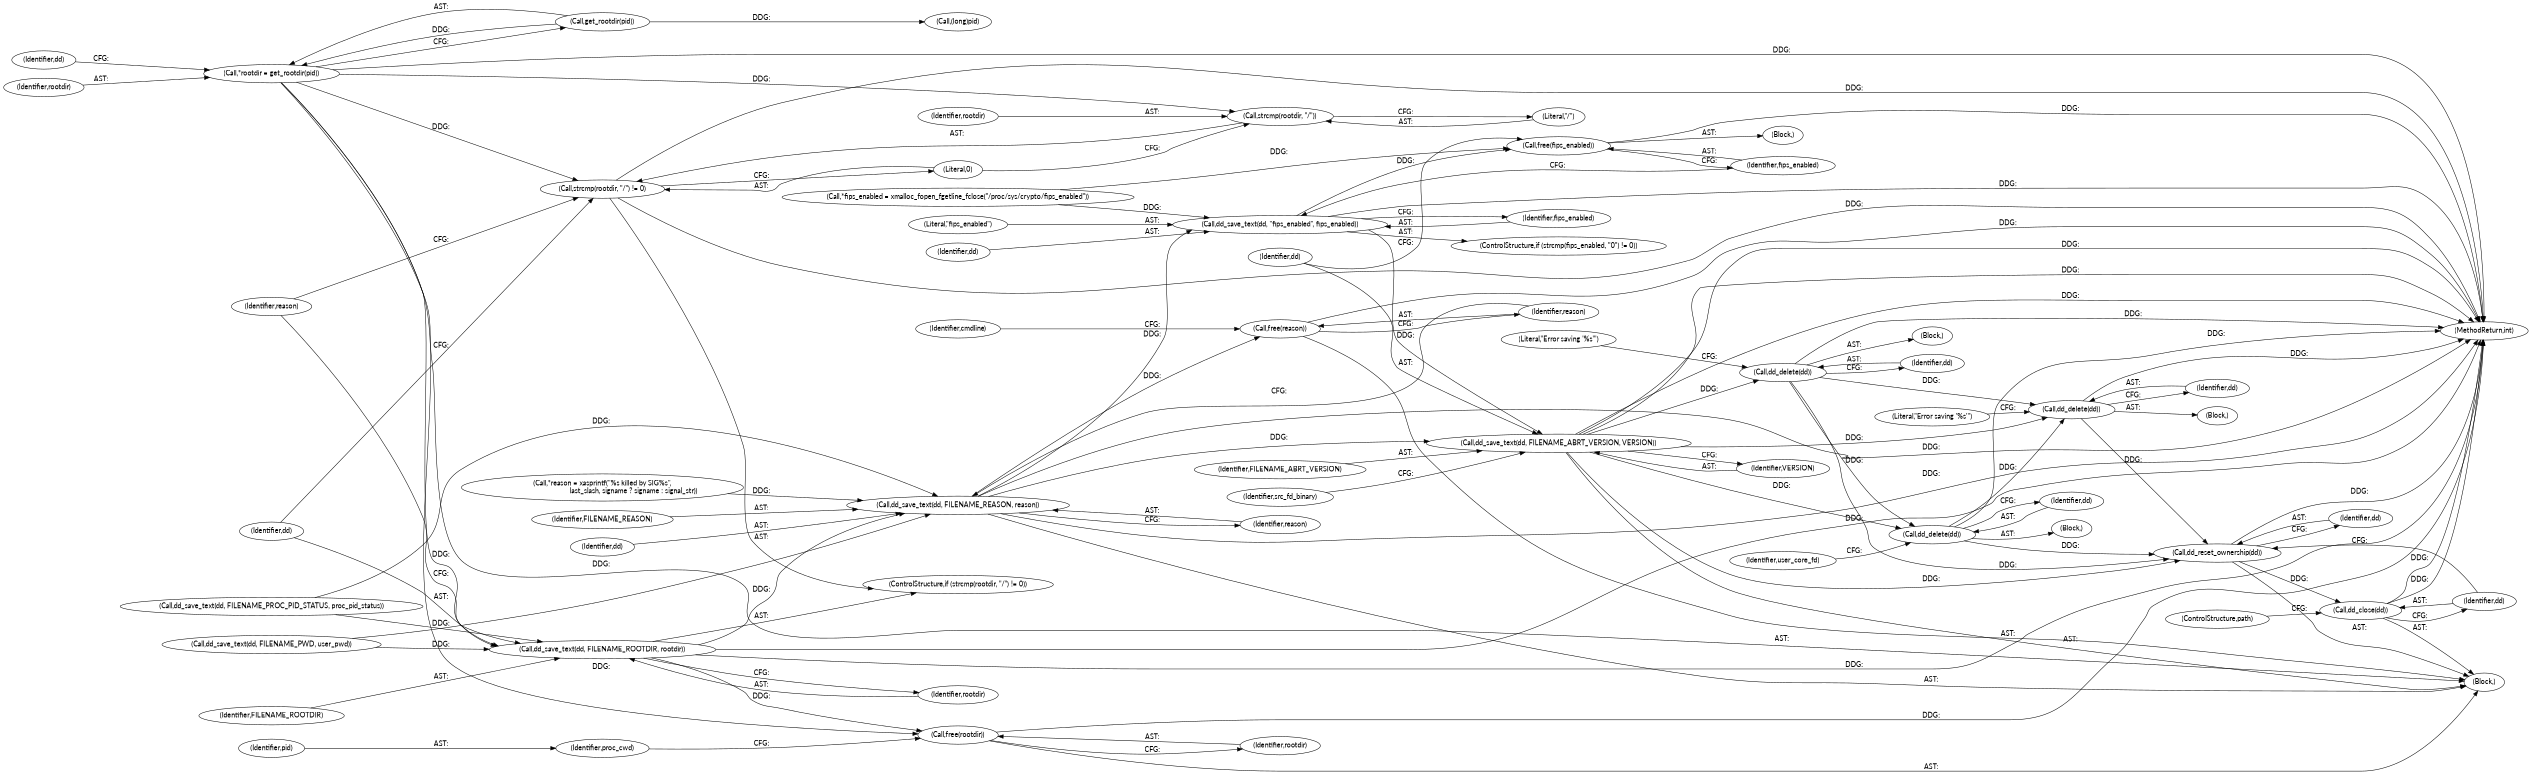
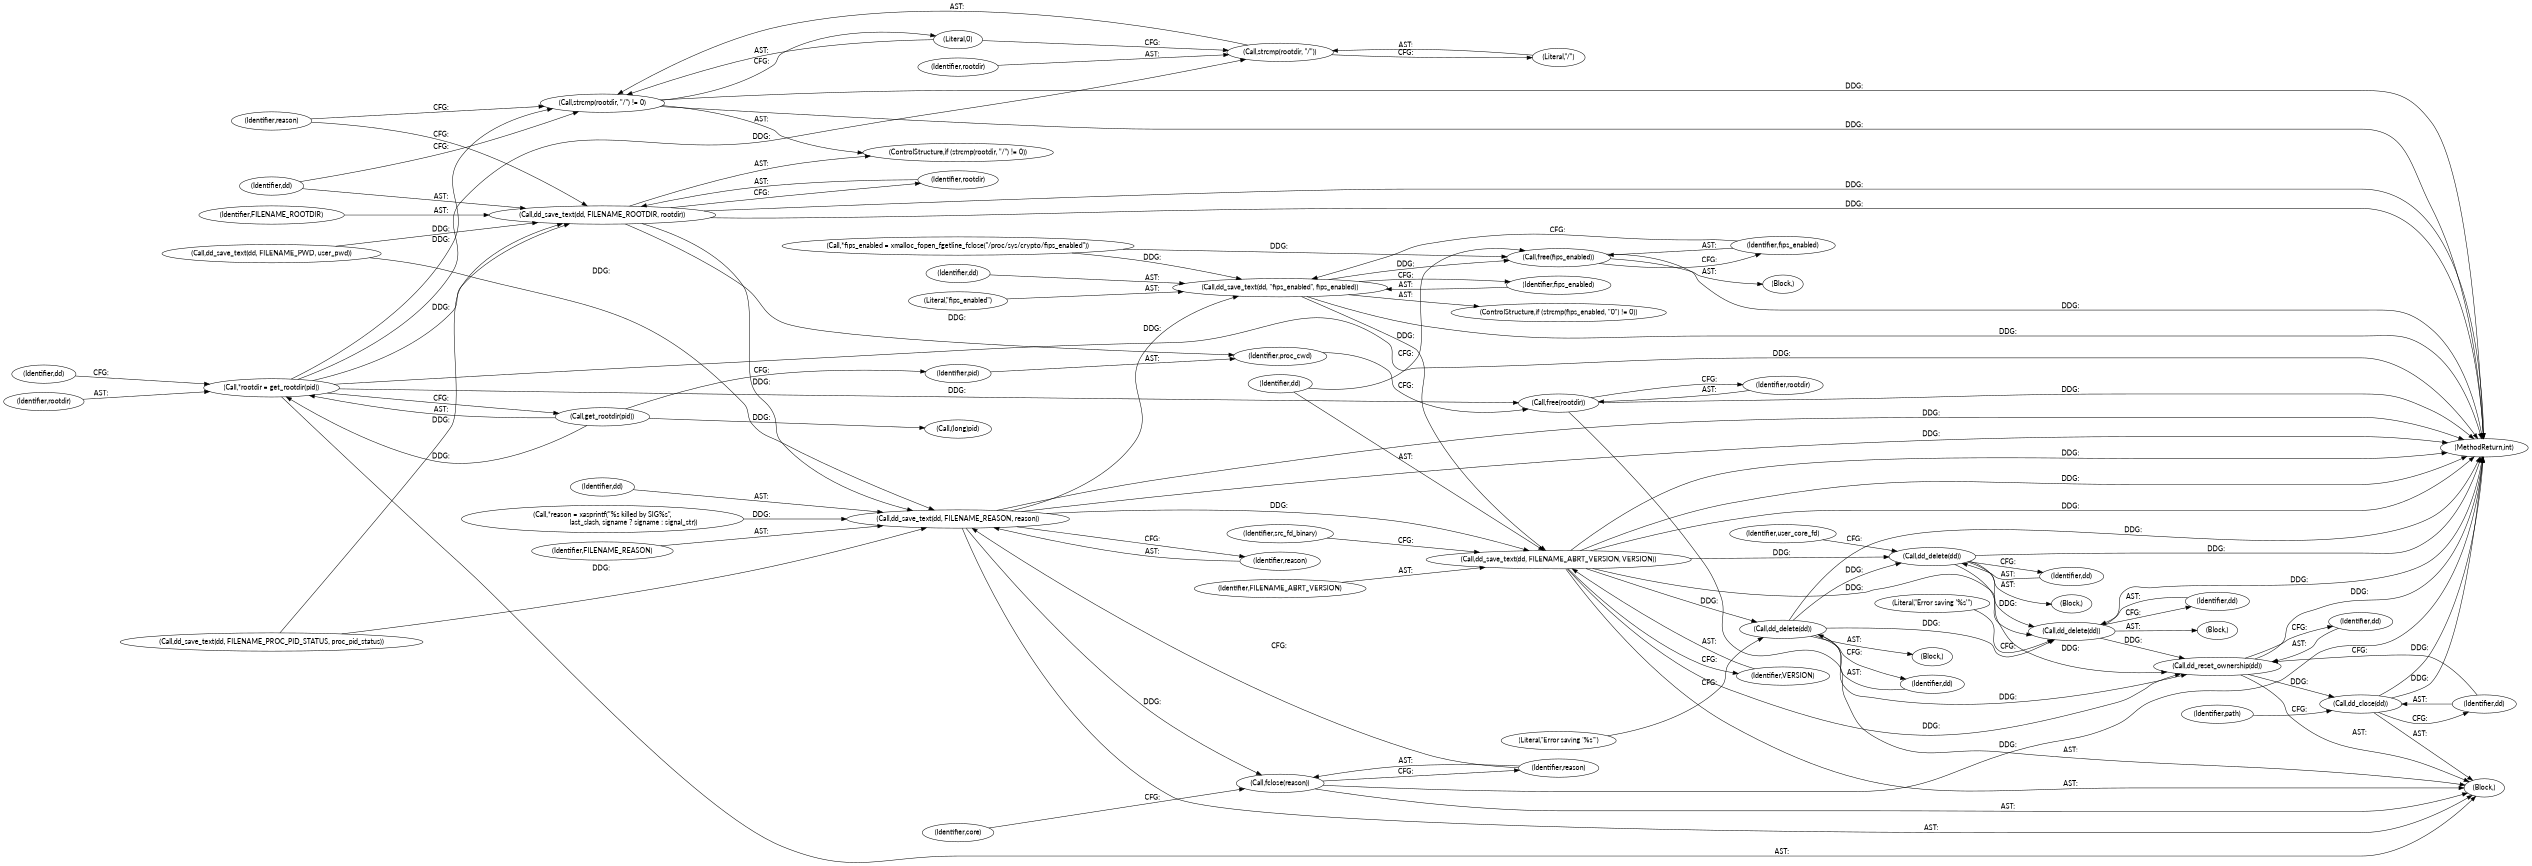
node "(Identifier,cmdline)": label "(Identifier,cmdline)" -> "(Identifier,core)"
node "(Call,free(reason))": label "(Call,free(reason))" -> "(Call,fclose(reason))"
edge "(Call,get_rootdir(pid))" -> "(Identifier,pid)": added, label "CFG:"
node "(ControlStructure,path)": label "(ControlStructure,path)" -> "(Identifier,path)"
edge "(Call,dd_save_text(dd, FILENAME_ROOTDIR, rootdir))" -> "(Call,free(rootdir))": now "(Call,dd_save_text(dd, FILENAME_ROOTDIR, rootdir))" -> "(Identifier,proc_cwd)"
